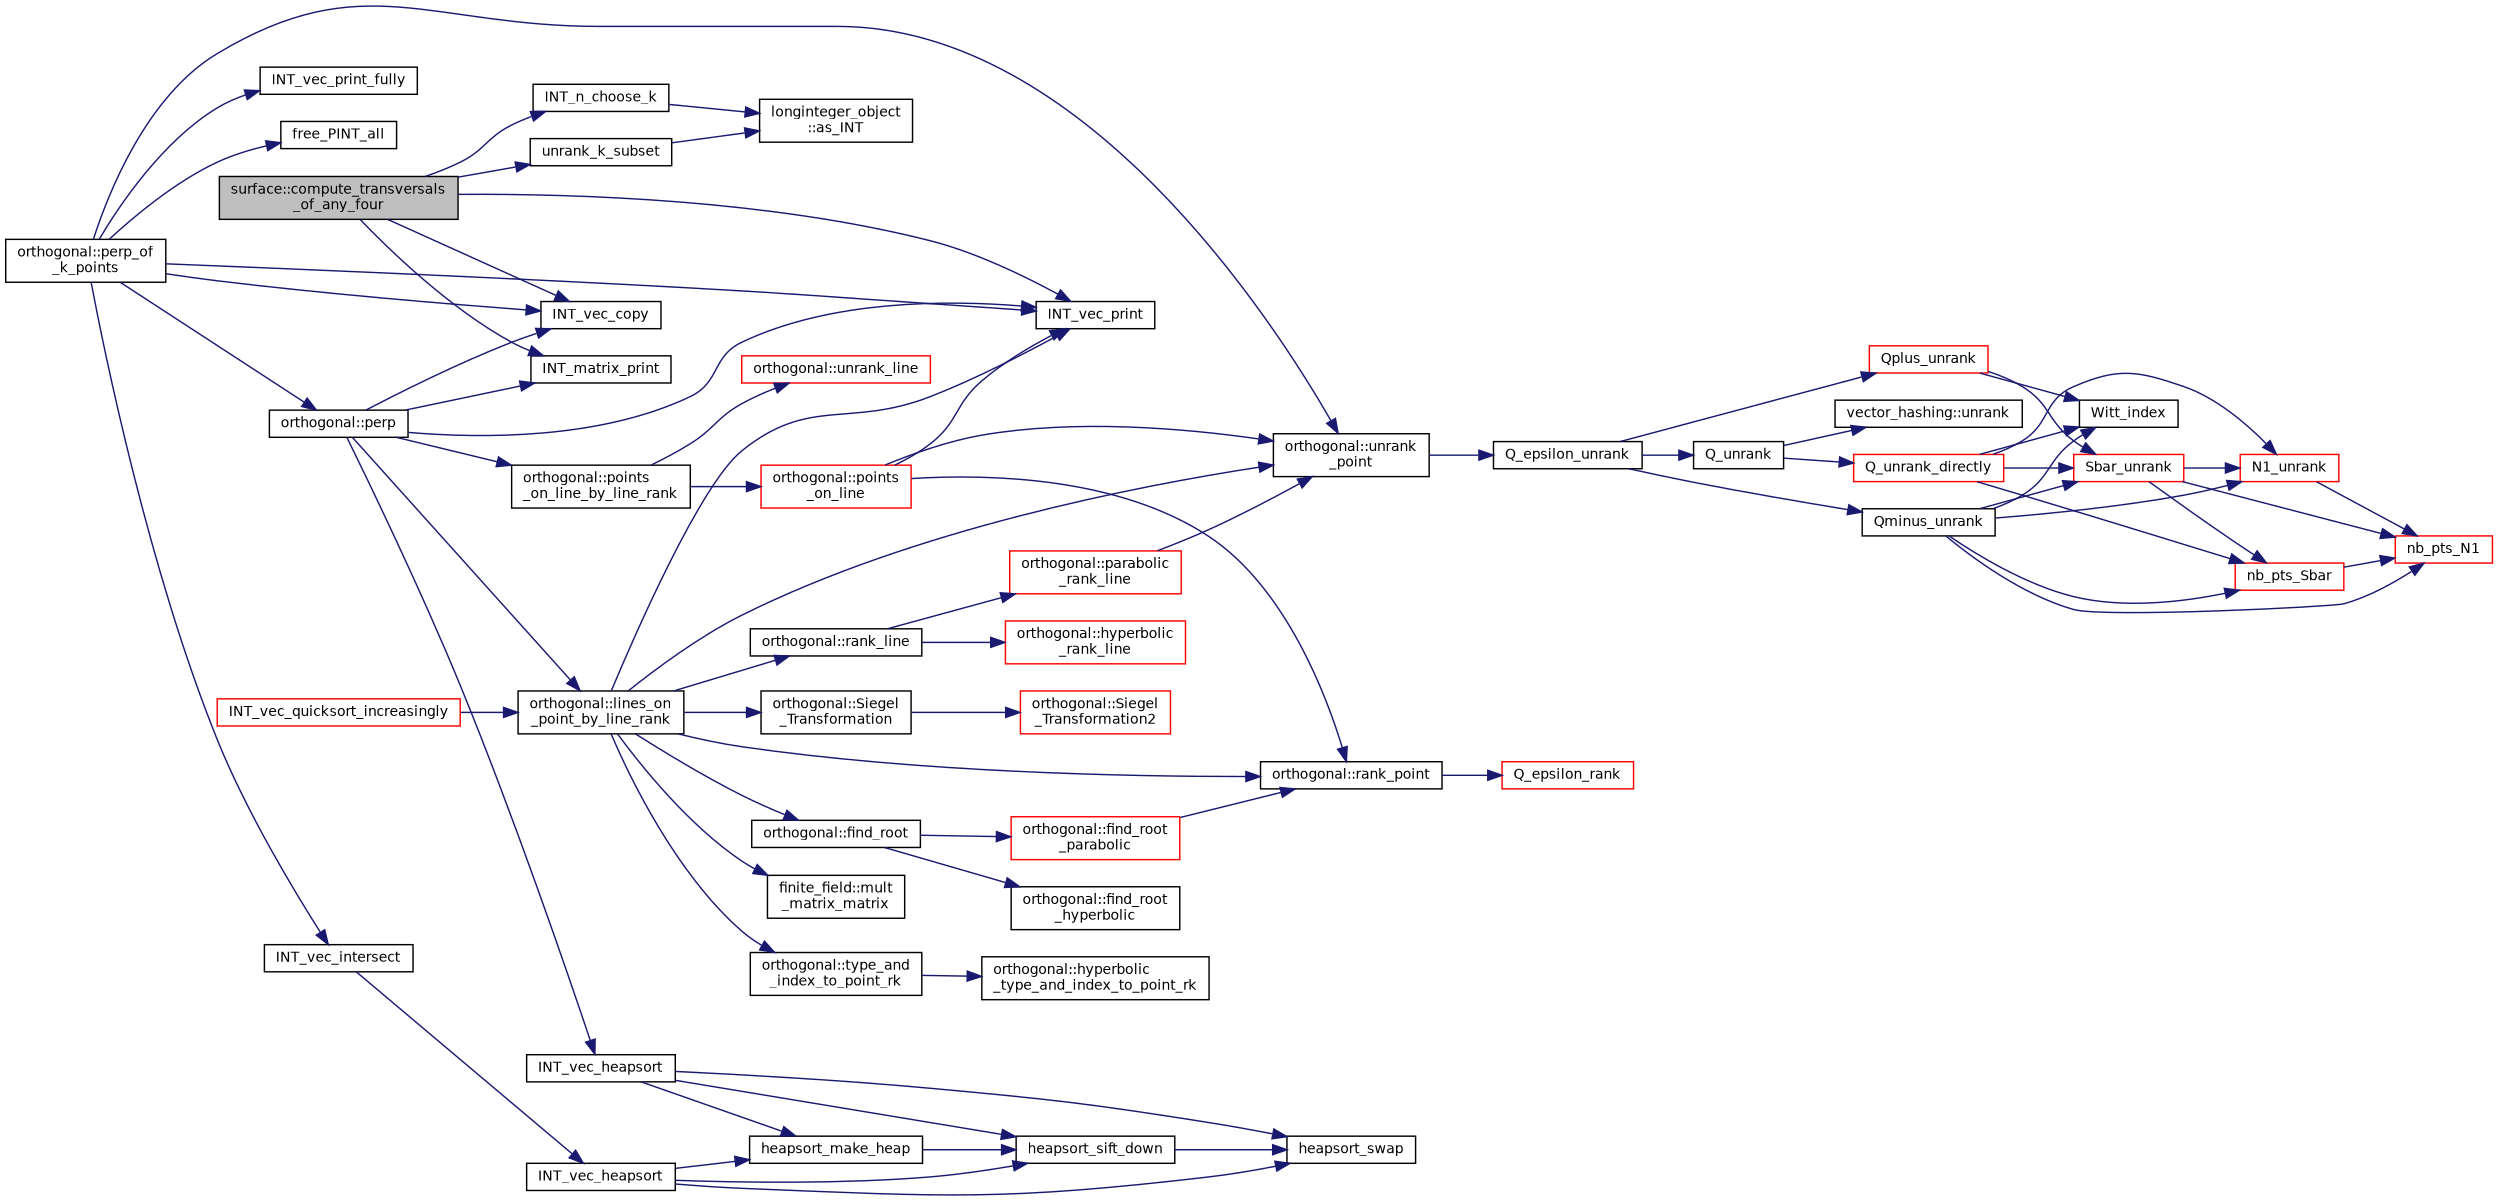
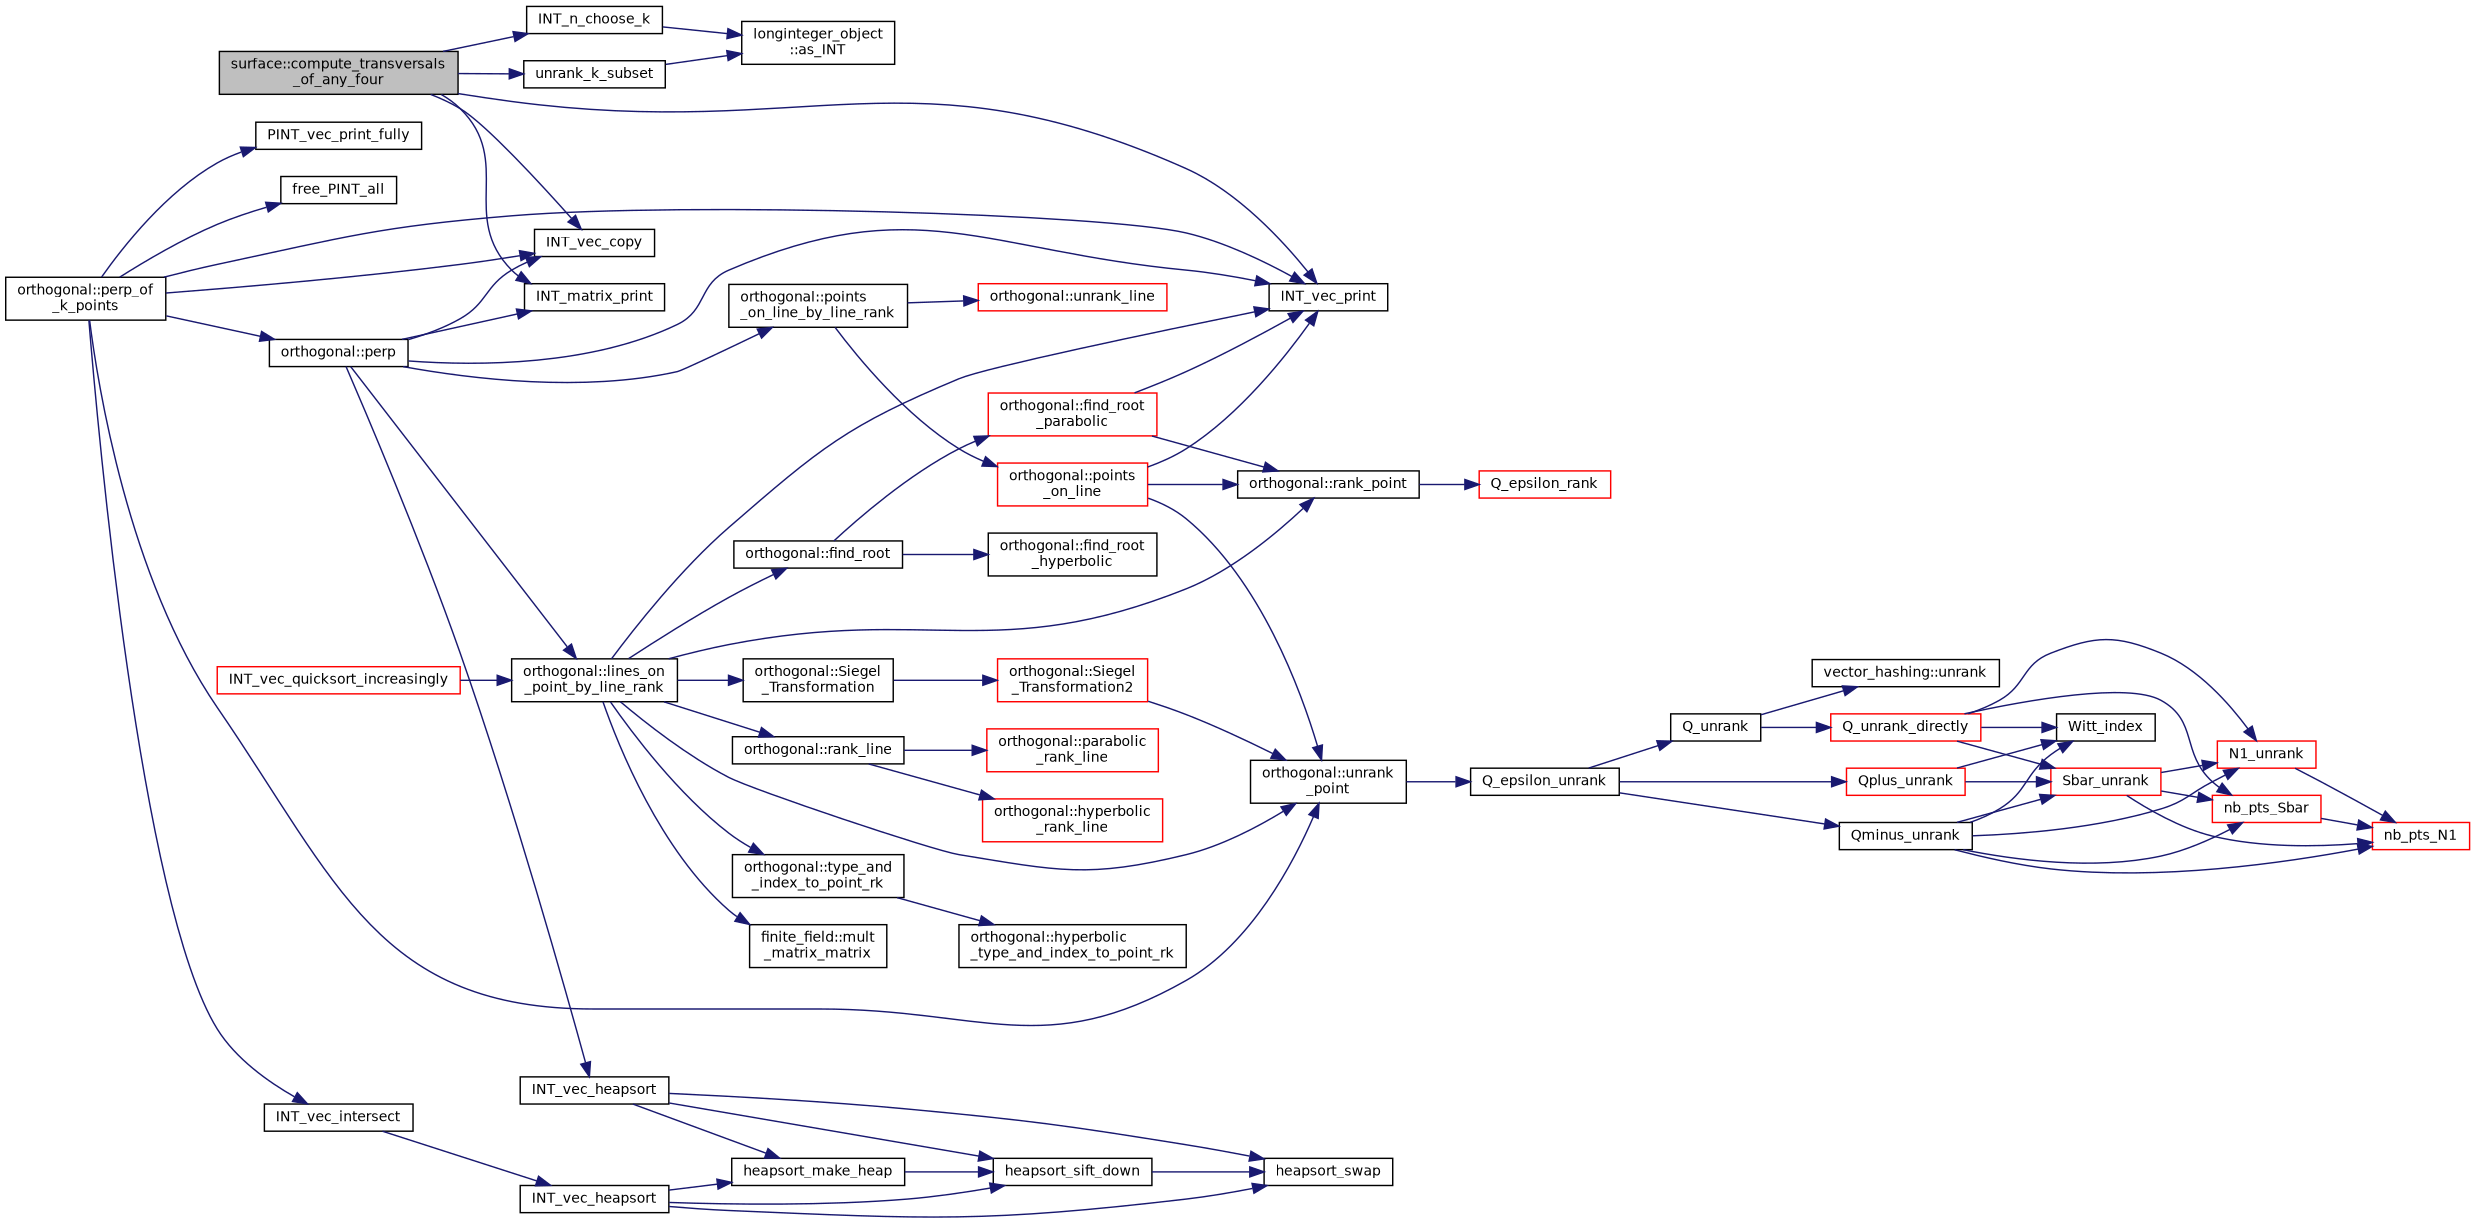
node "INT_vec_print_fully": label "INT_vec_print_fully" -> "PINT_vec_print_fully"
edge "orthogonal::find_root _parabolic" -> "INT_vec_print": added
edge "orthogonal::parabolic _rank_line" -> "orthogonal::unrank _point": now "orthogonal::Siegel _Transformation2" -> "orthogonal::unrank _point"
